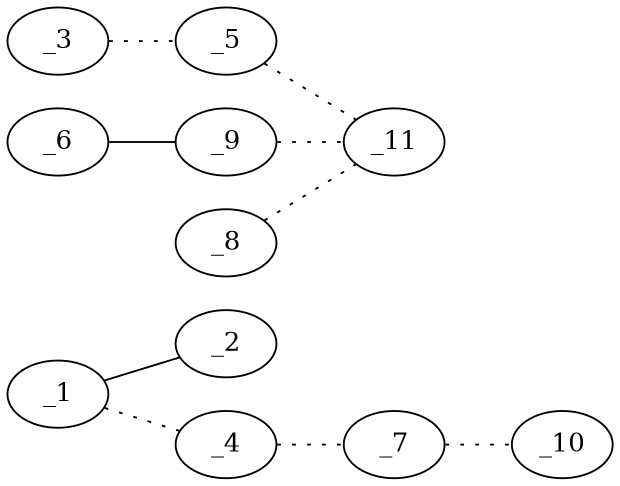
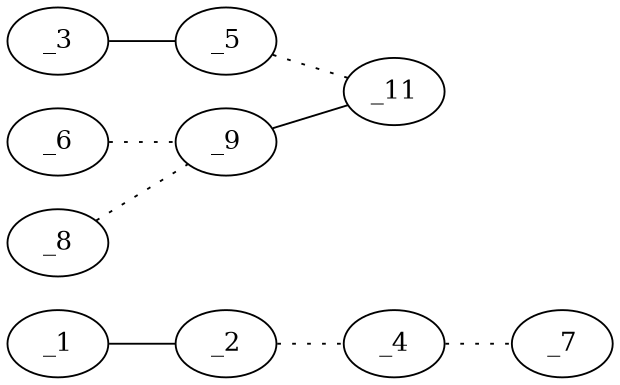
edge "_3" -- "_5": style dotted -> solid
edge "_6" -- "_9": style solid -> dotted
edge "_9" -- "_11": style dotted -> solid
edge "_11" -- "_8": now "_9" -- "_8"
edge "_1" -- "_4": now "_2" -- "_4"
node "_10": removed
